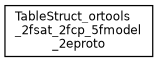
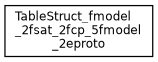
node "TableStruct_ortools _2fsat_2fcp_5fmodel _2eproto": label "TableStruct_ortools _2fsat_2fcp_5fmodel _2eproto" -> "TableStruct_fmodel _2fsat_2fcp_5fmodel _2eproto"
